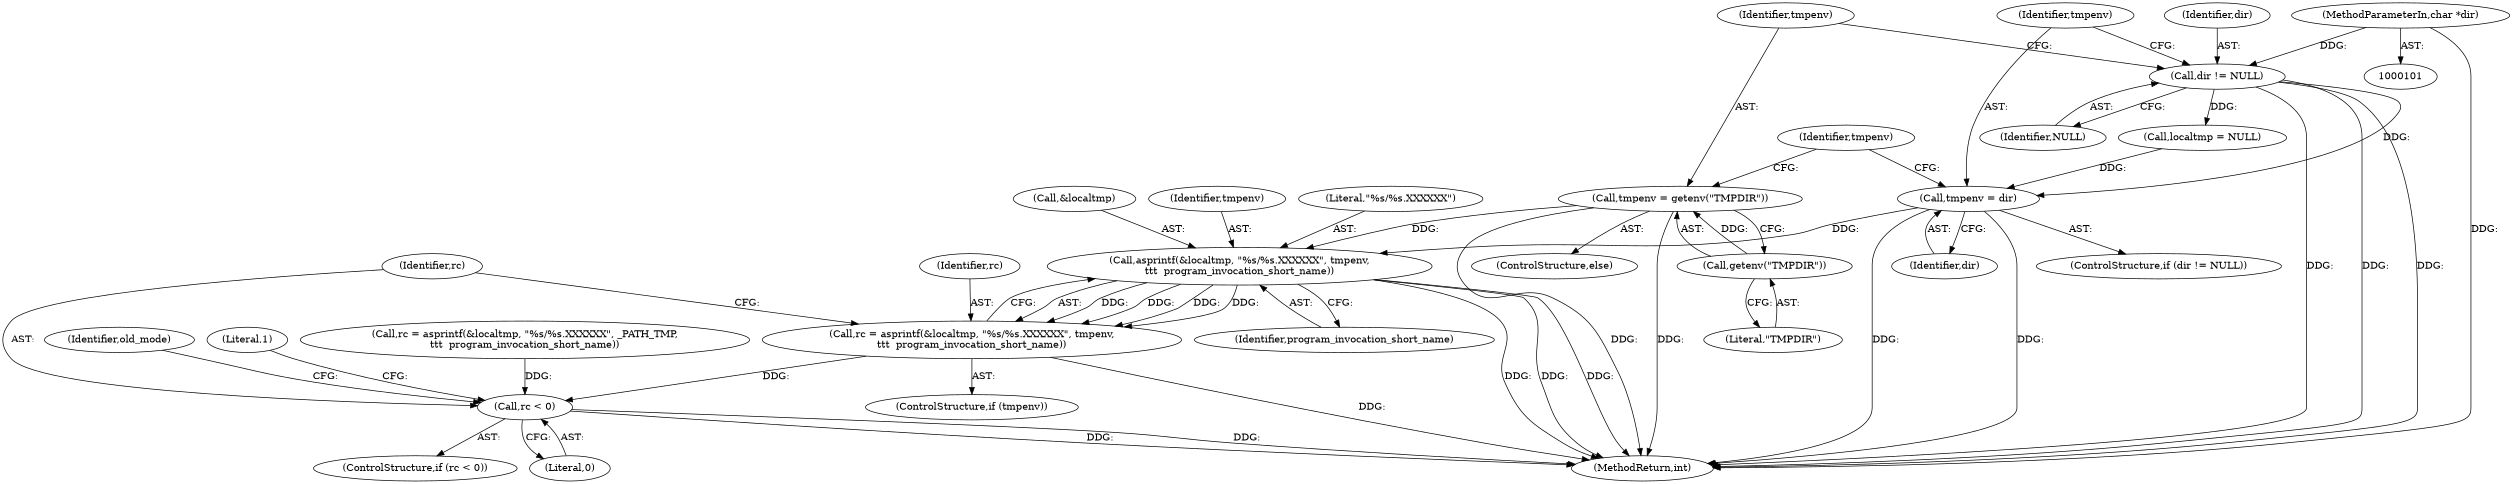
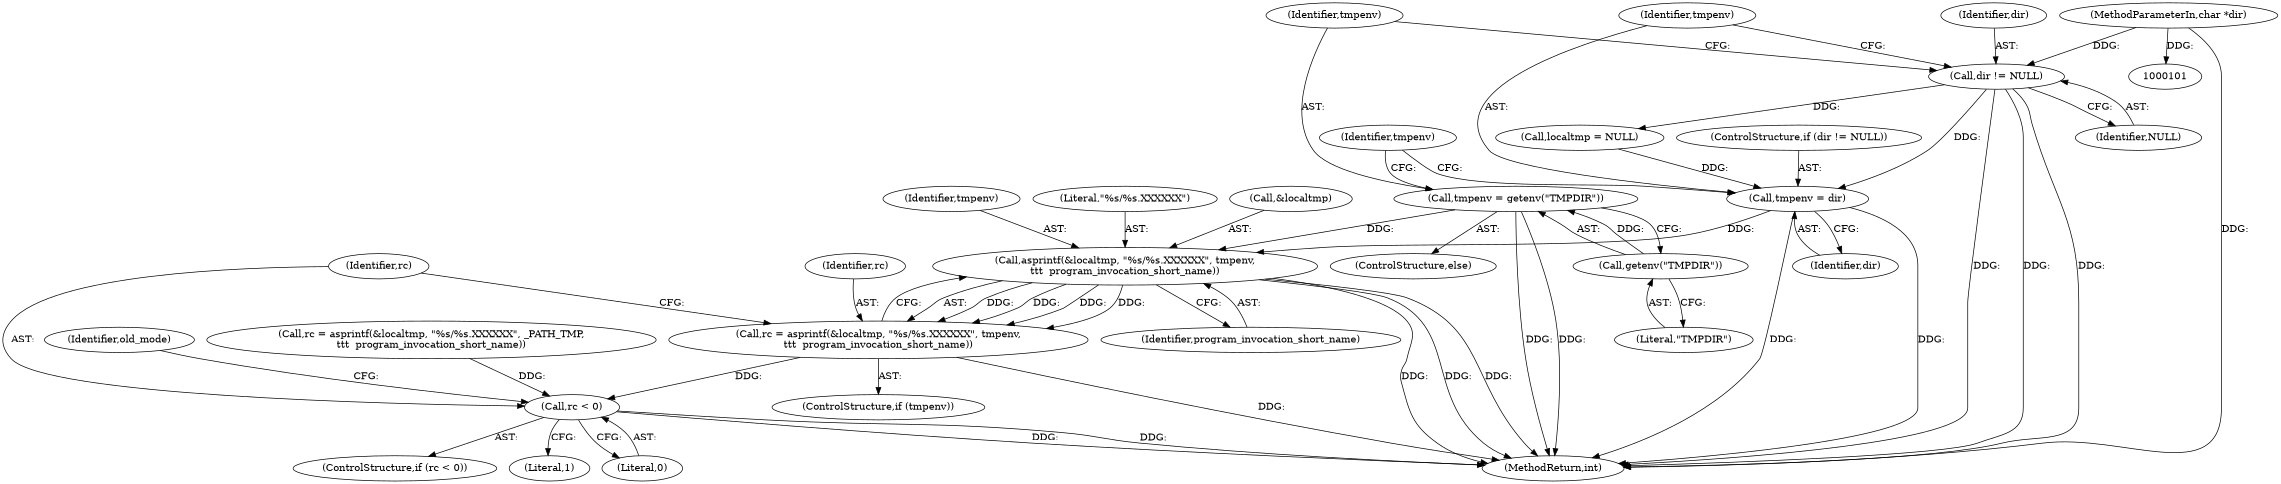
edge "(MethodParameterIn,char *dir)" -> "1000101": label "AST: " -> "DDG: "
edge "(Call,tmpenv = dir)" -> "(ControlStructure,if (dir != NULL))": reversed
edge "(Literal,1)" -> "(Call,rc < 0)": reversed
